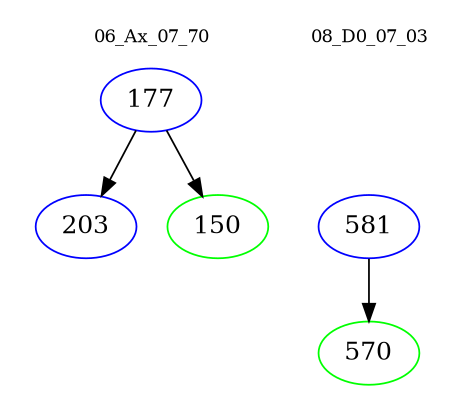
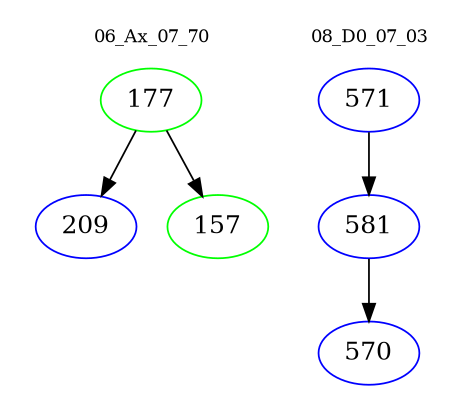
node "177": color blue -> green
node "571": added
node "203": label "203" -> "209"
node "150": label "150" -> "157"
node "570": color green -> blue
